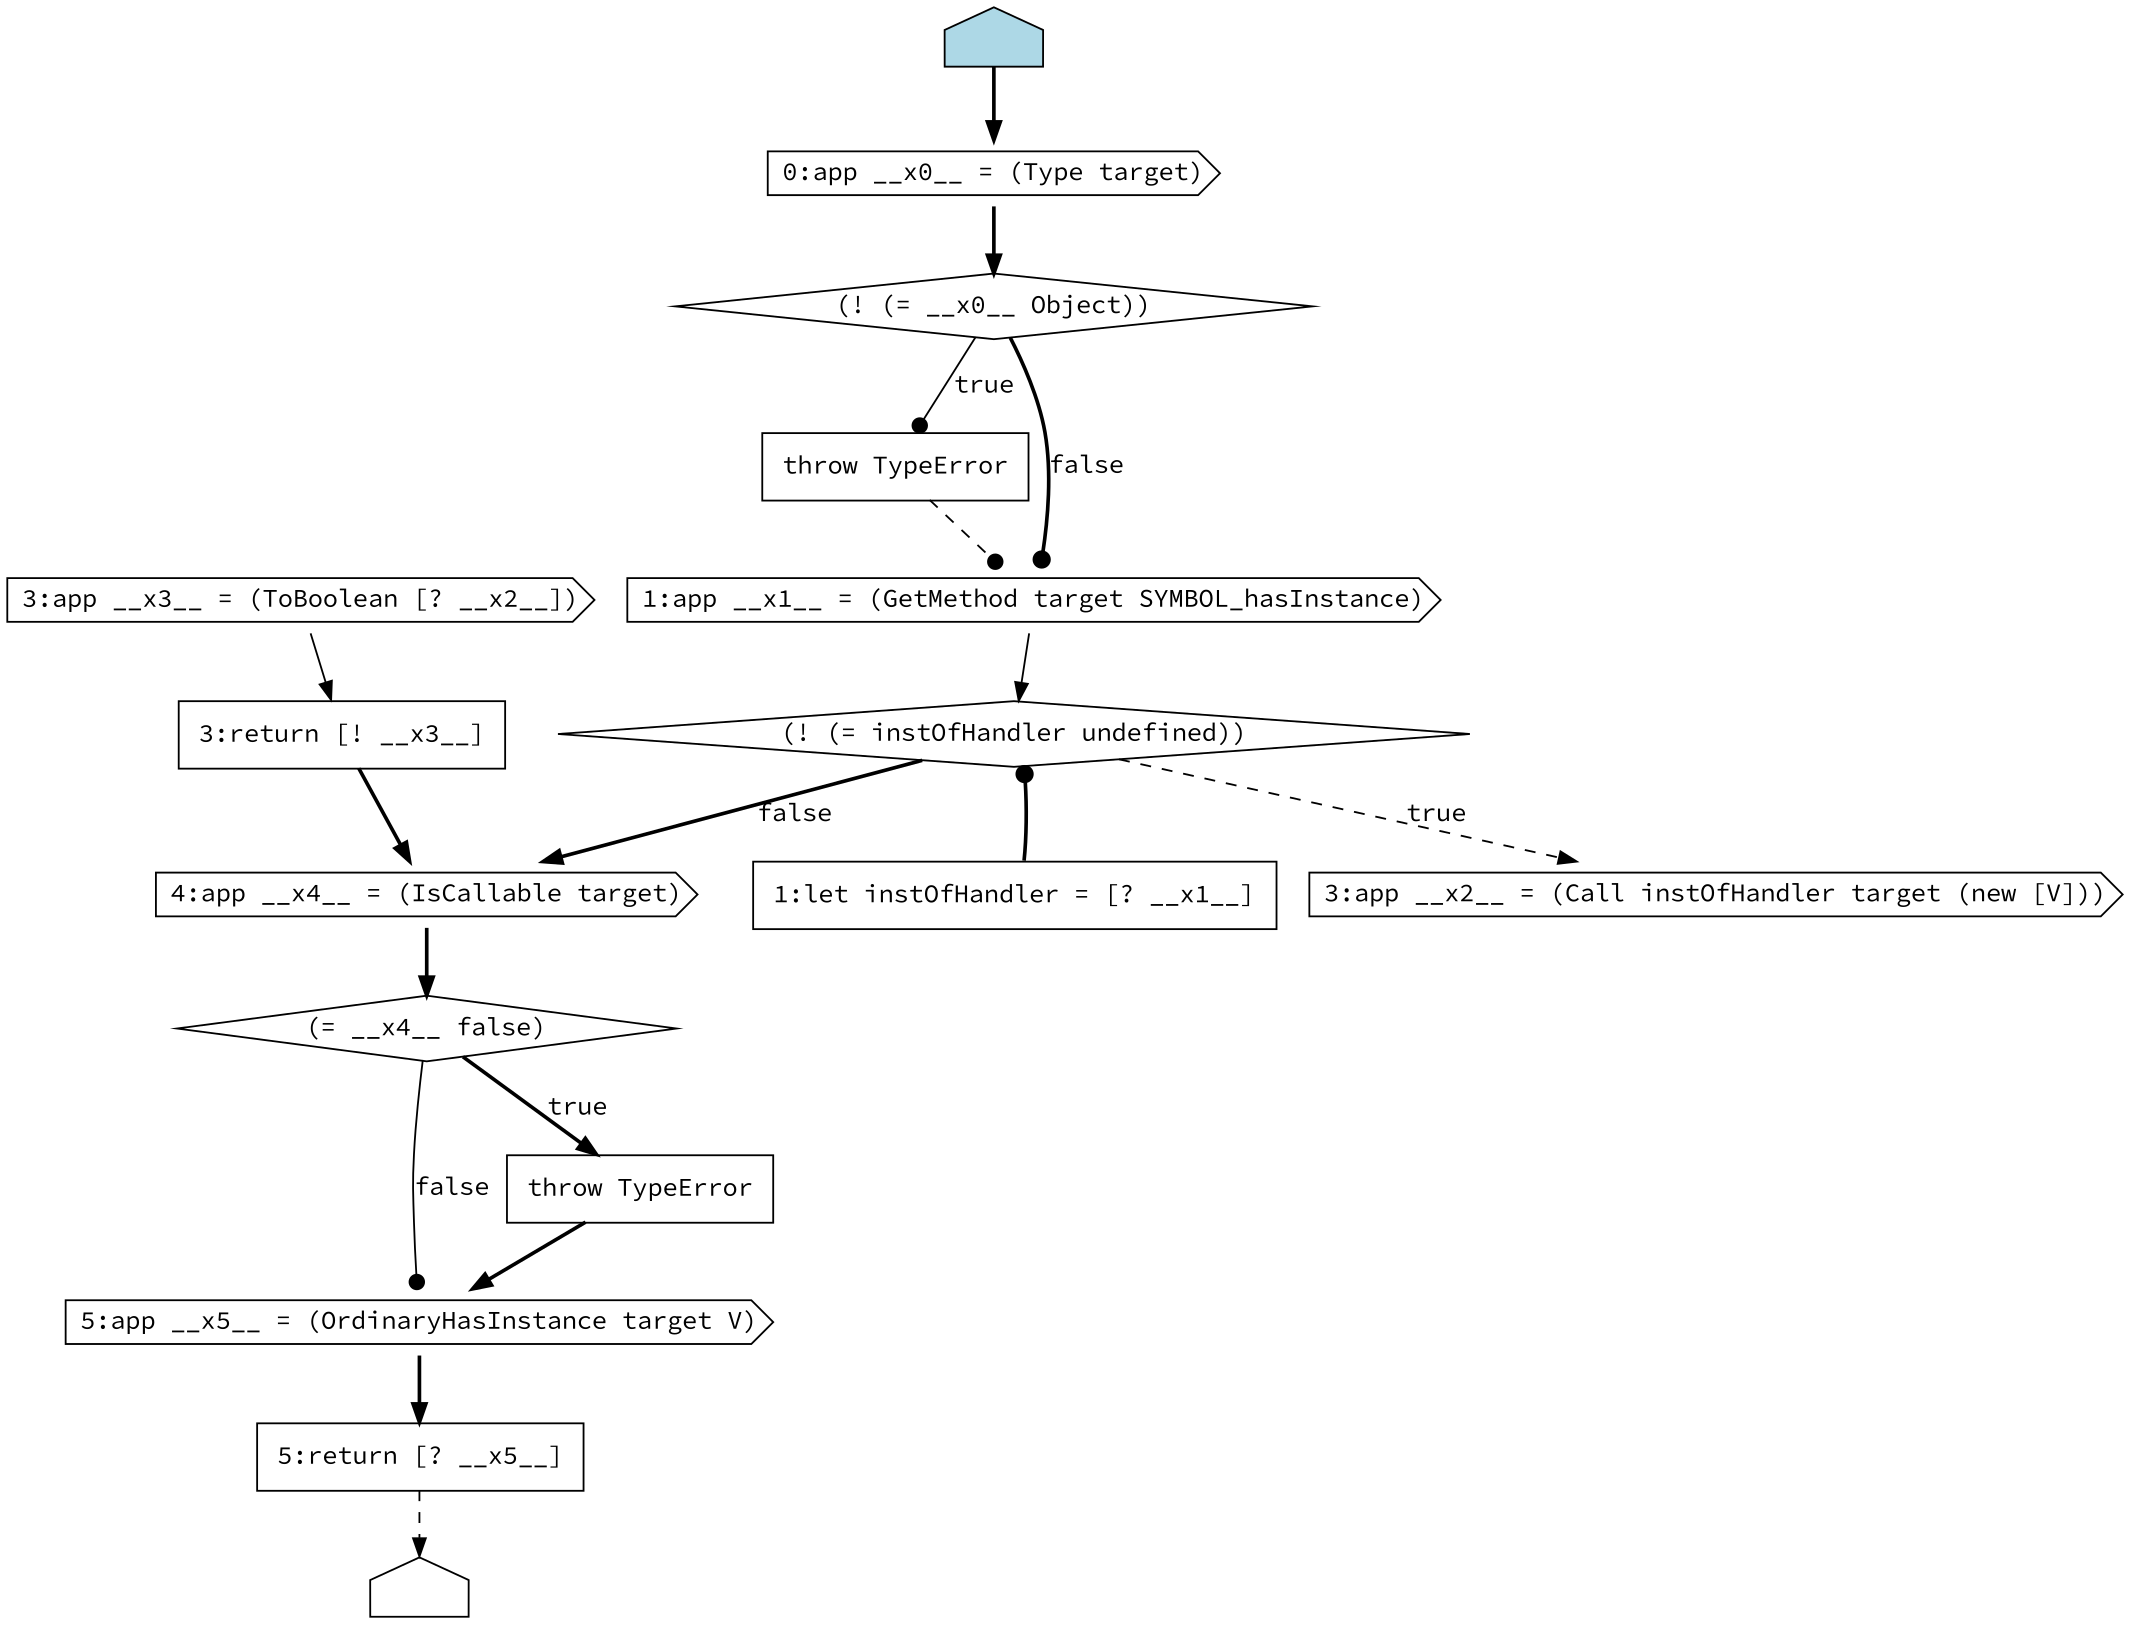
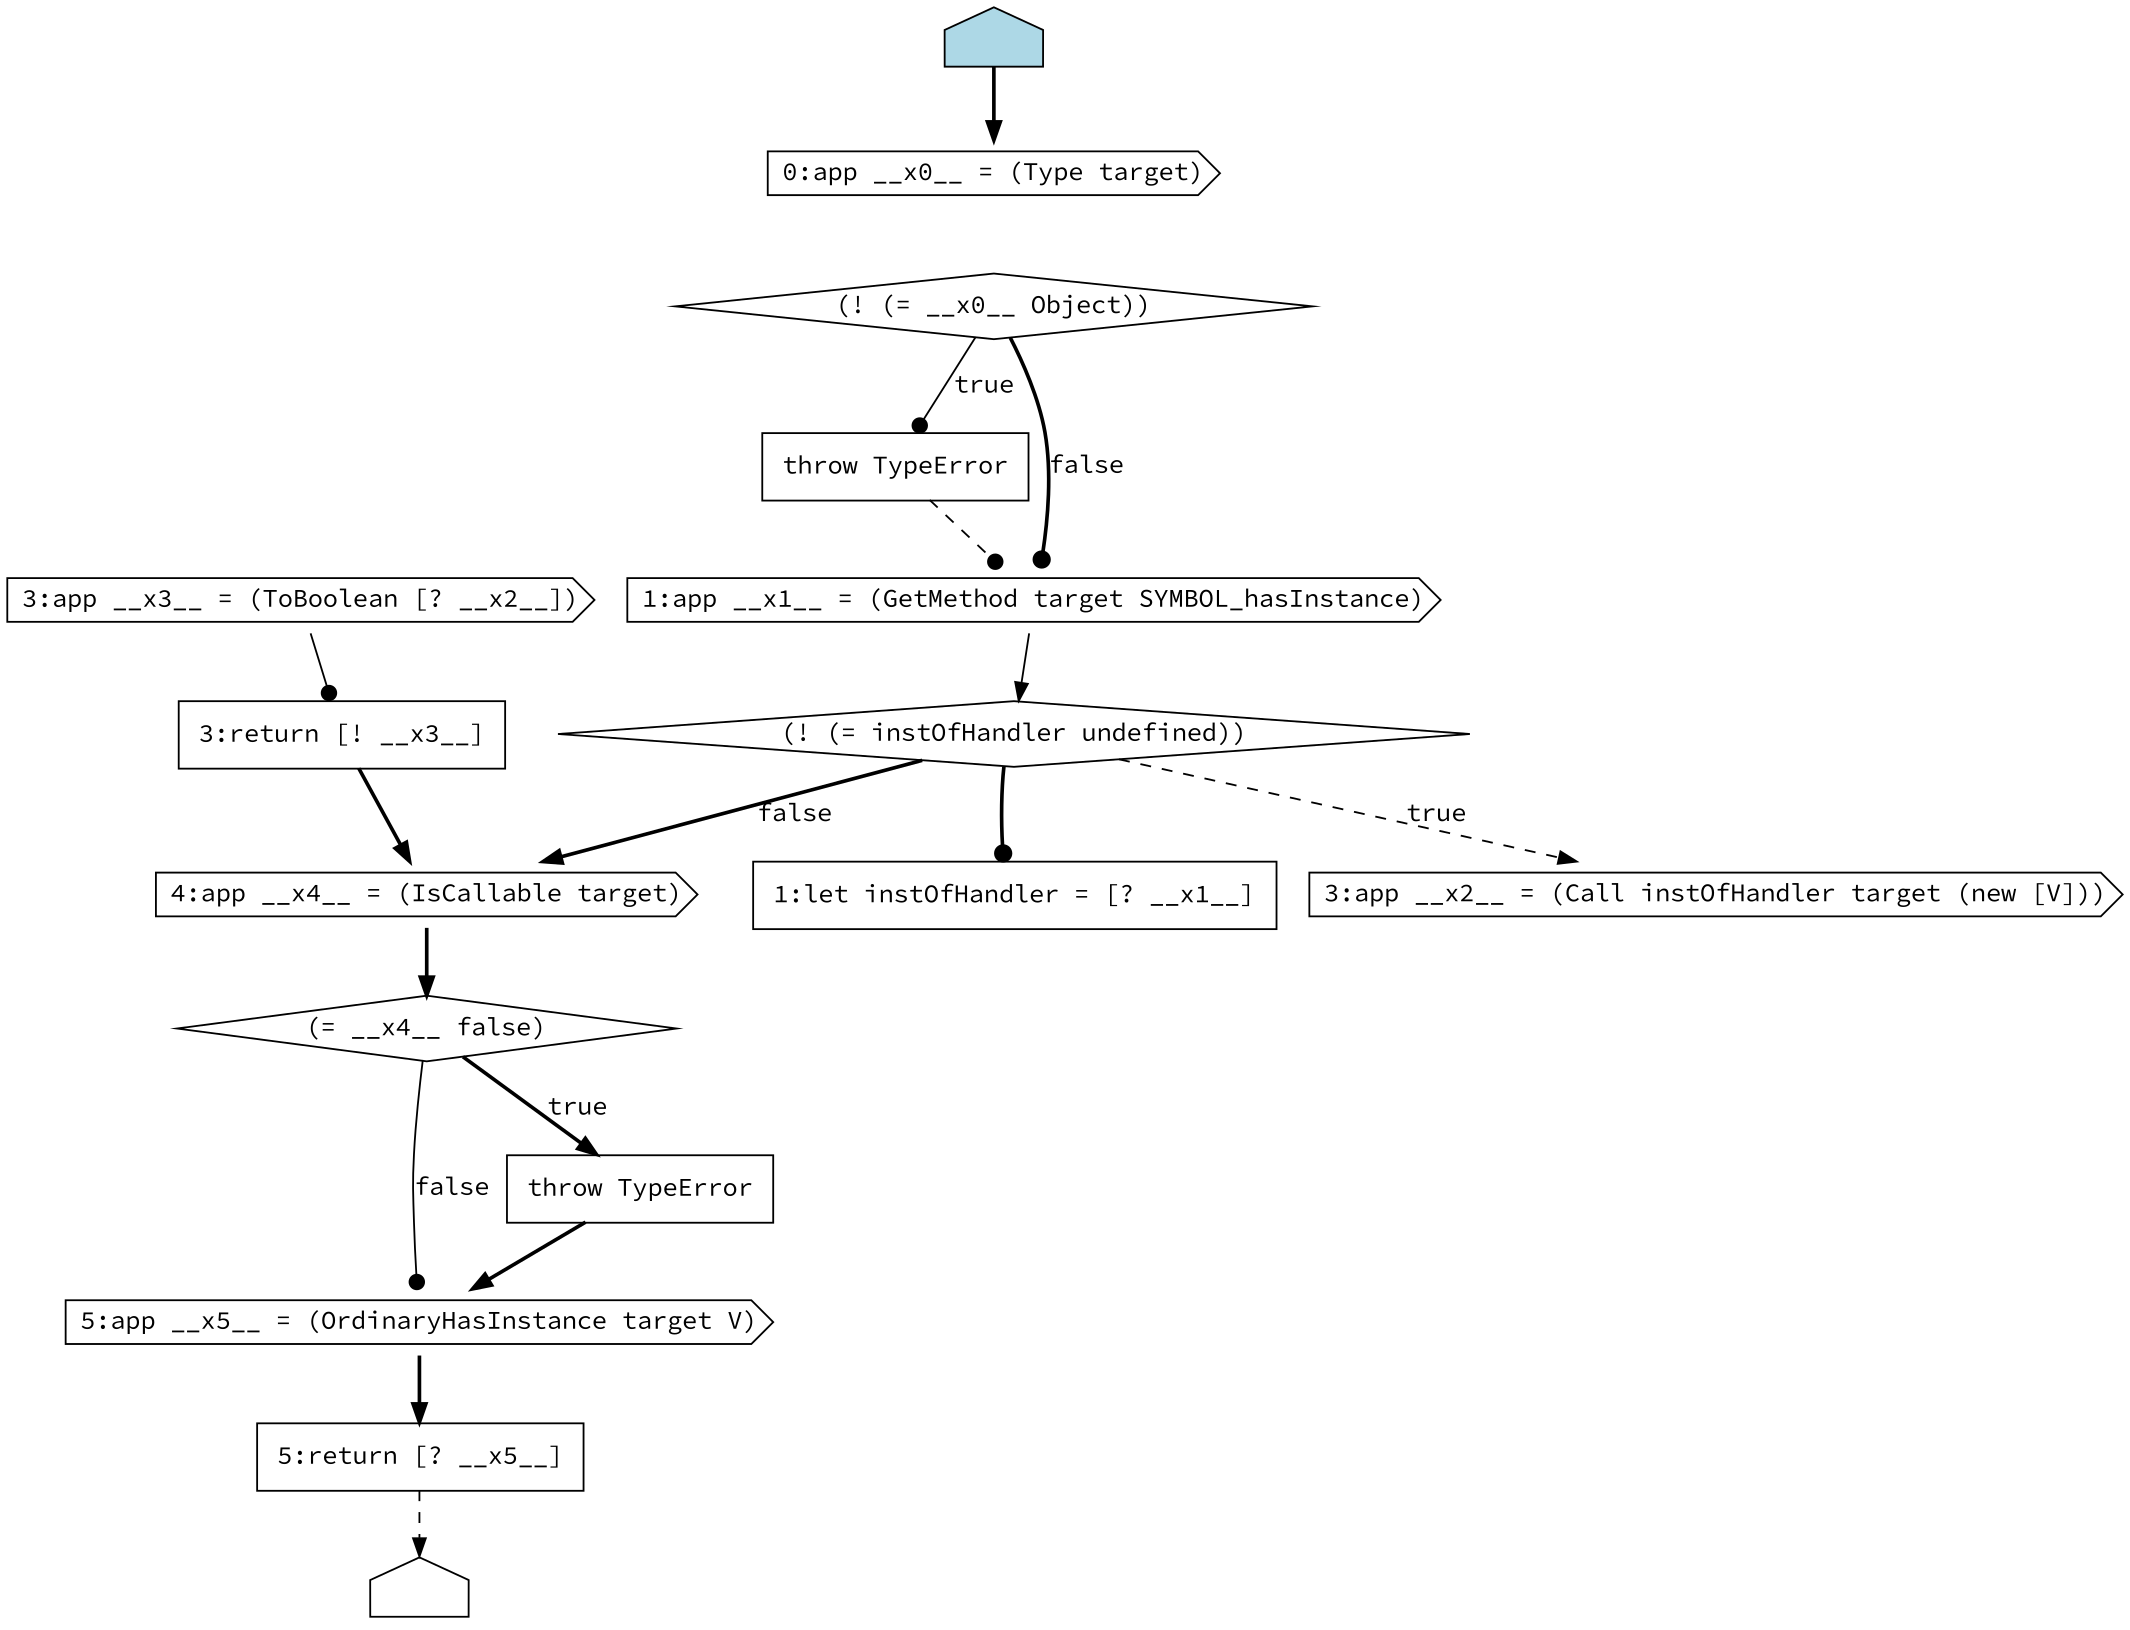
edge "0:app __x0__ = (Type target)" -> "(! (= __x0__ Object))": removed
edge "3:app __x3__ = (ToBoolean [? __x2__])" -> "3:return [! __x3__]": arrowhead normal -> dot
edge "1:let instOfHandler = [? __x1__]" -> "(! (= instOfHandler undefined))": reversed
